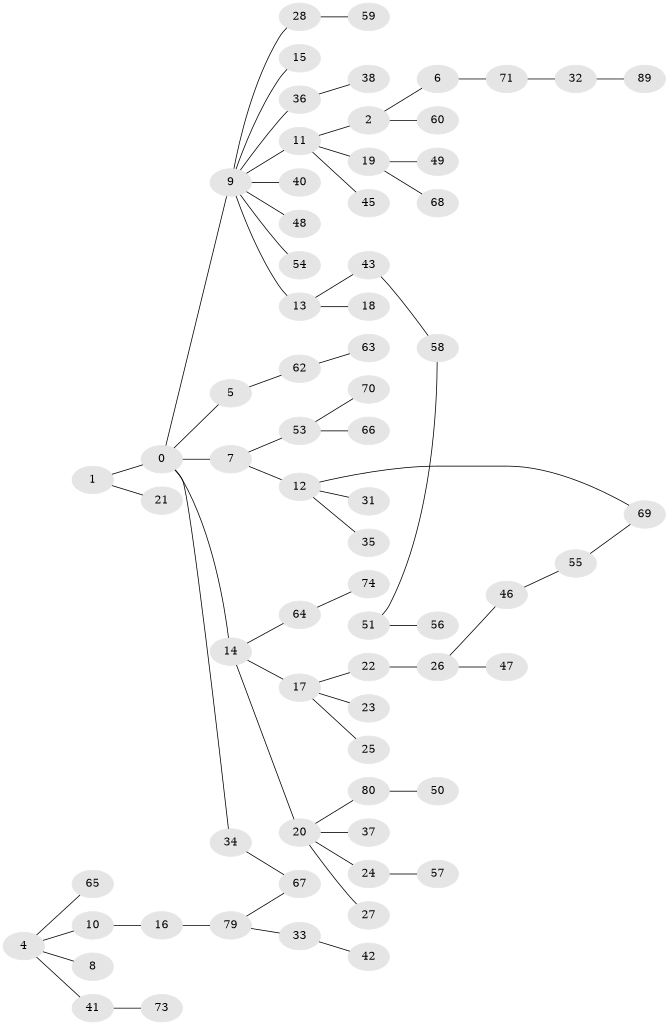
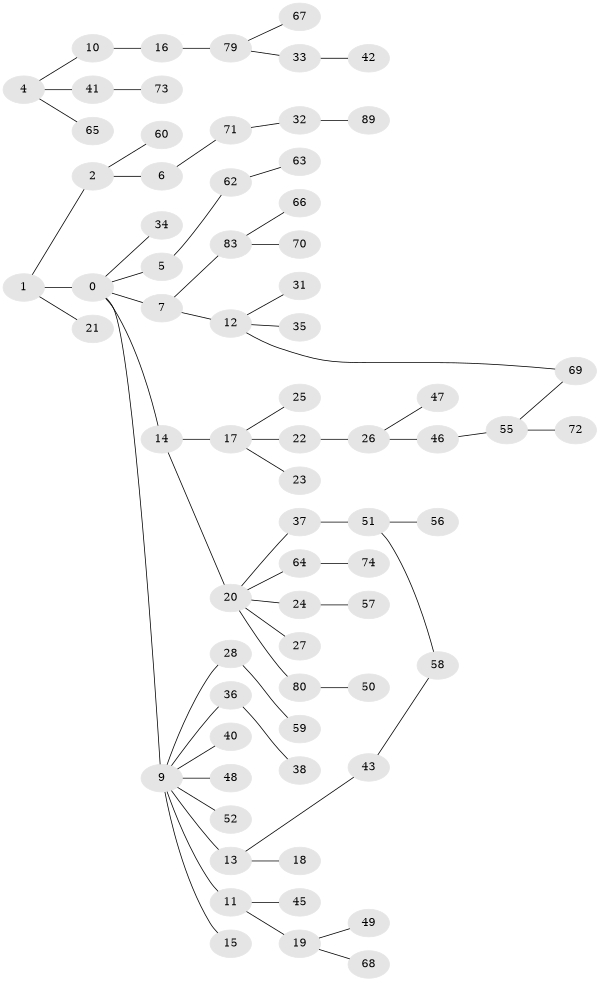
edge "2" -- "11": now "2" -- "1"
node "54": label "54" -> "52"
node "72": added
node "53": label "53" -> "83"
edge "37" -- "51": added
edge "64" -- "14": now "64" -- "20"
edge "34" -- "67": removed
node "8": removed
